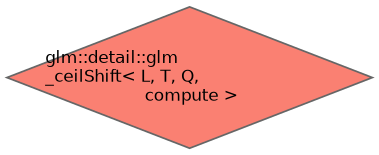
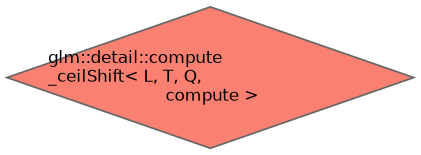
node "glm::detail::glm _ceilShift< L, T, Q, compute >": label "glm::detail::glm _ceilShift< L, T, Q, compute >" -> "glm::detail::compute _ceilShift< L, T, Q, compute >"
